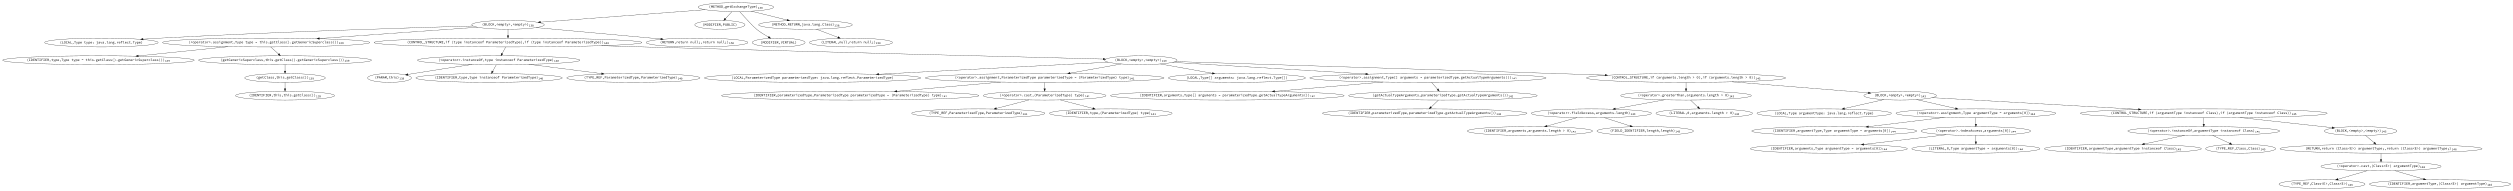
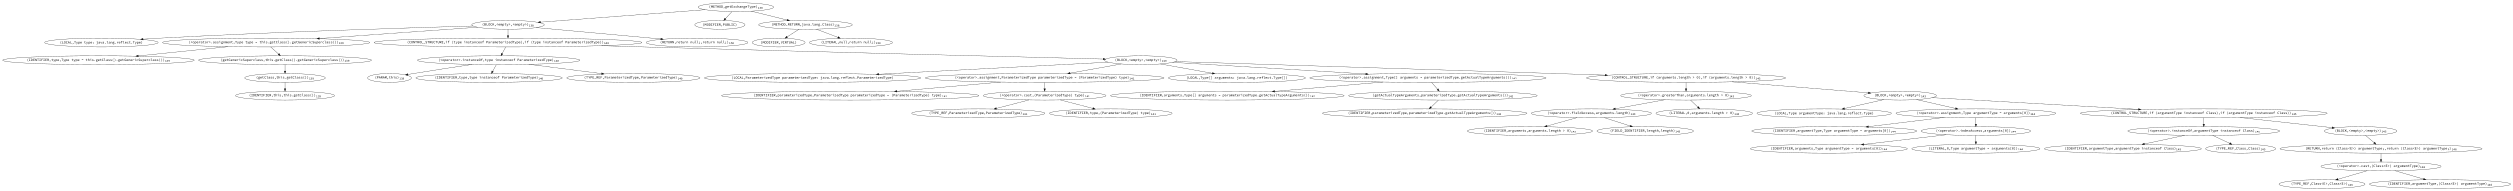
edge "(METHOD,getExchangeType)" -> "(MODIFIER,VIRTUAL)": now "(METHOD_RETURN,java.lang.Class)" -> "(MODIFIER,VIRTUAL)"
